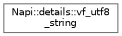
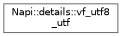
node "Napi::details::vf_utf8 _string": label "Napi::details::vf_utf8 _string" -> "Napi::details::vf_utf8 _utf"
